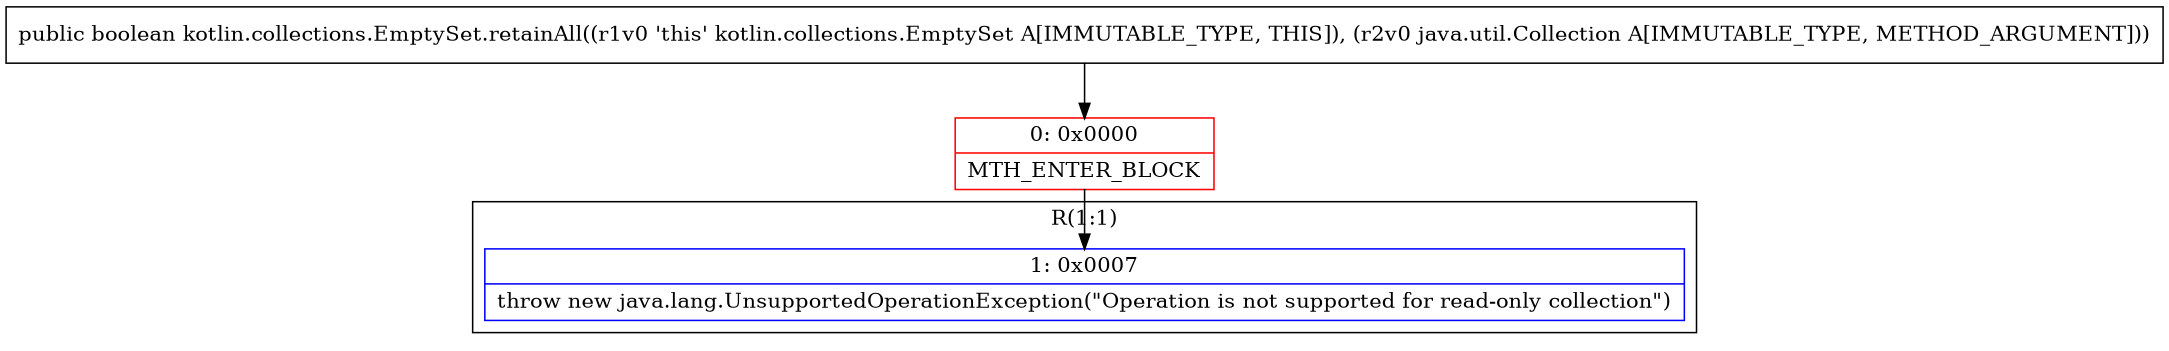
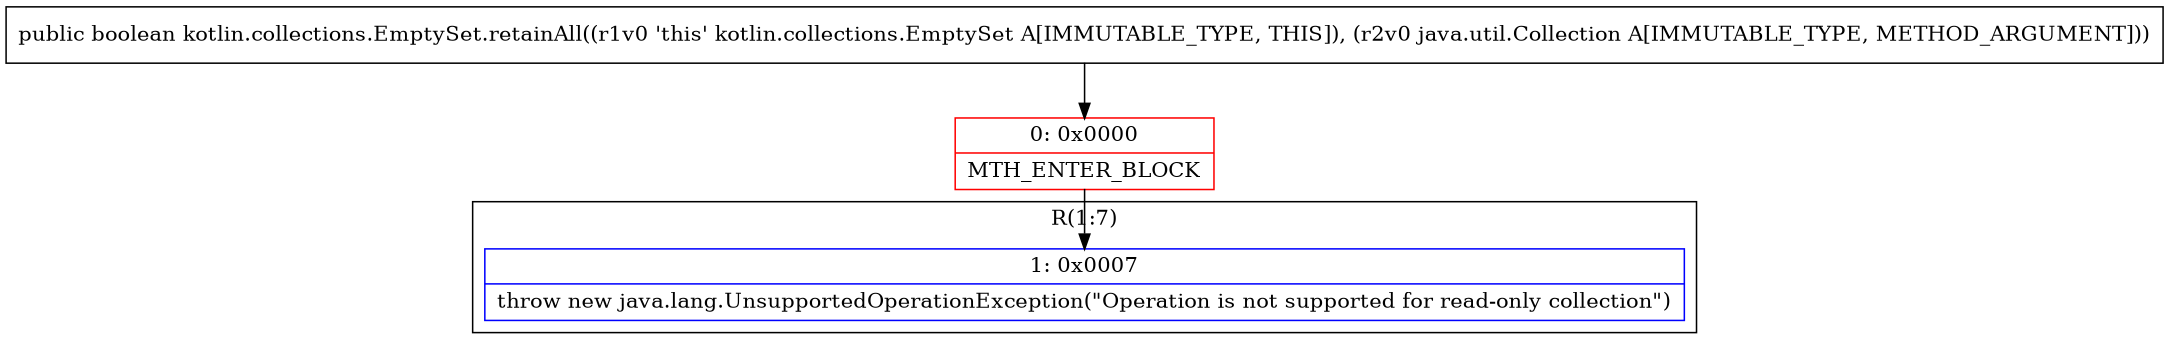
cluster "R(1:1)": label "R(1:1)" -> "R(1:7)"
